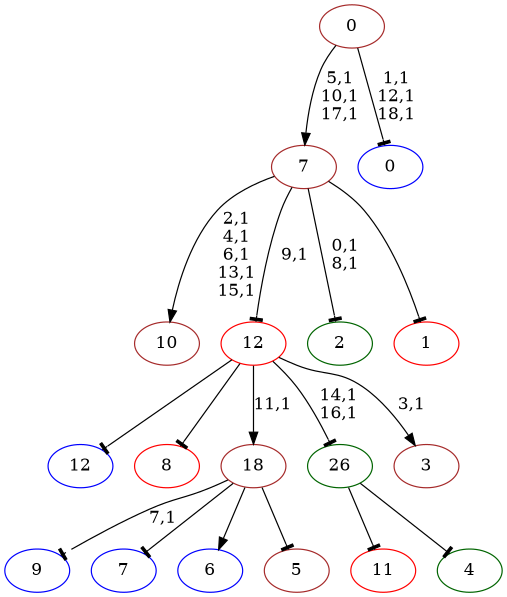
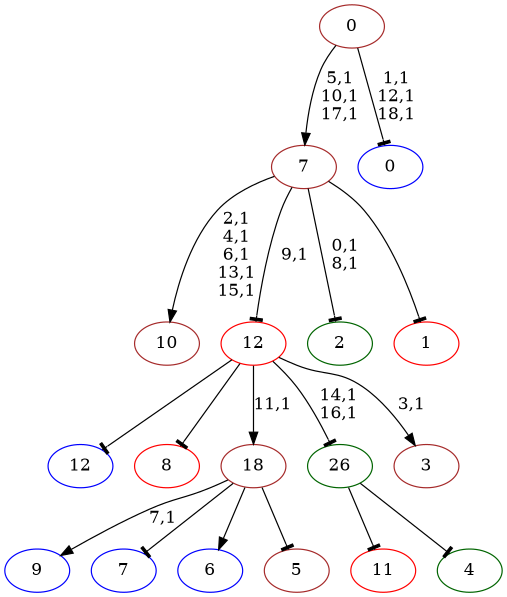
edge "18" -> "9": arrowhead tee -> normal
